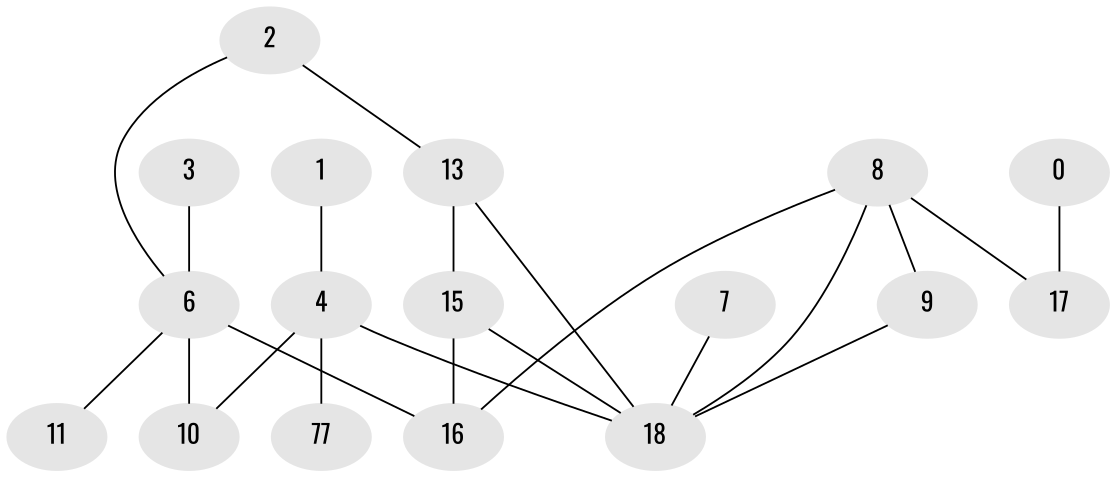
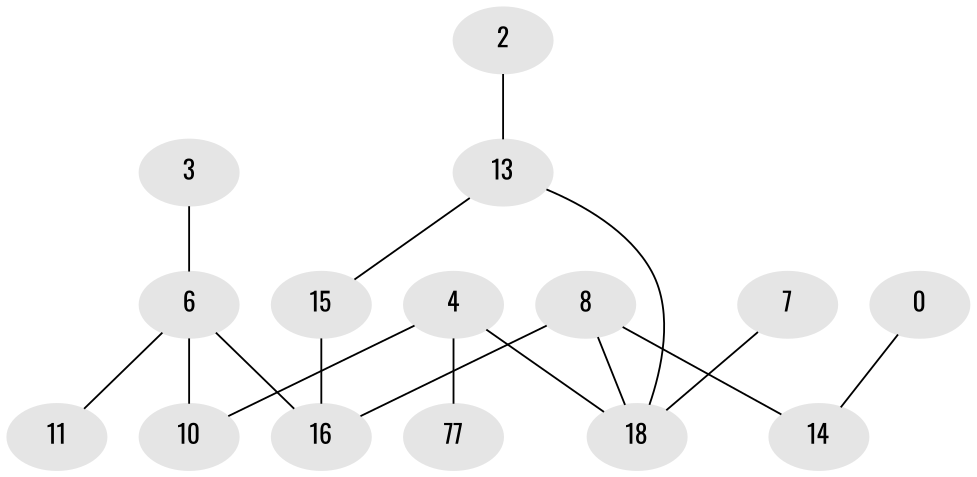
edge "2" -- "6": removed
node "1": removed
node "9": removed
node "17": label "17" -> "14"
edge "15" -- "18": removed
